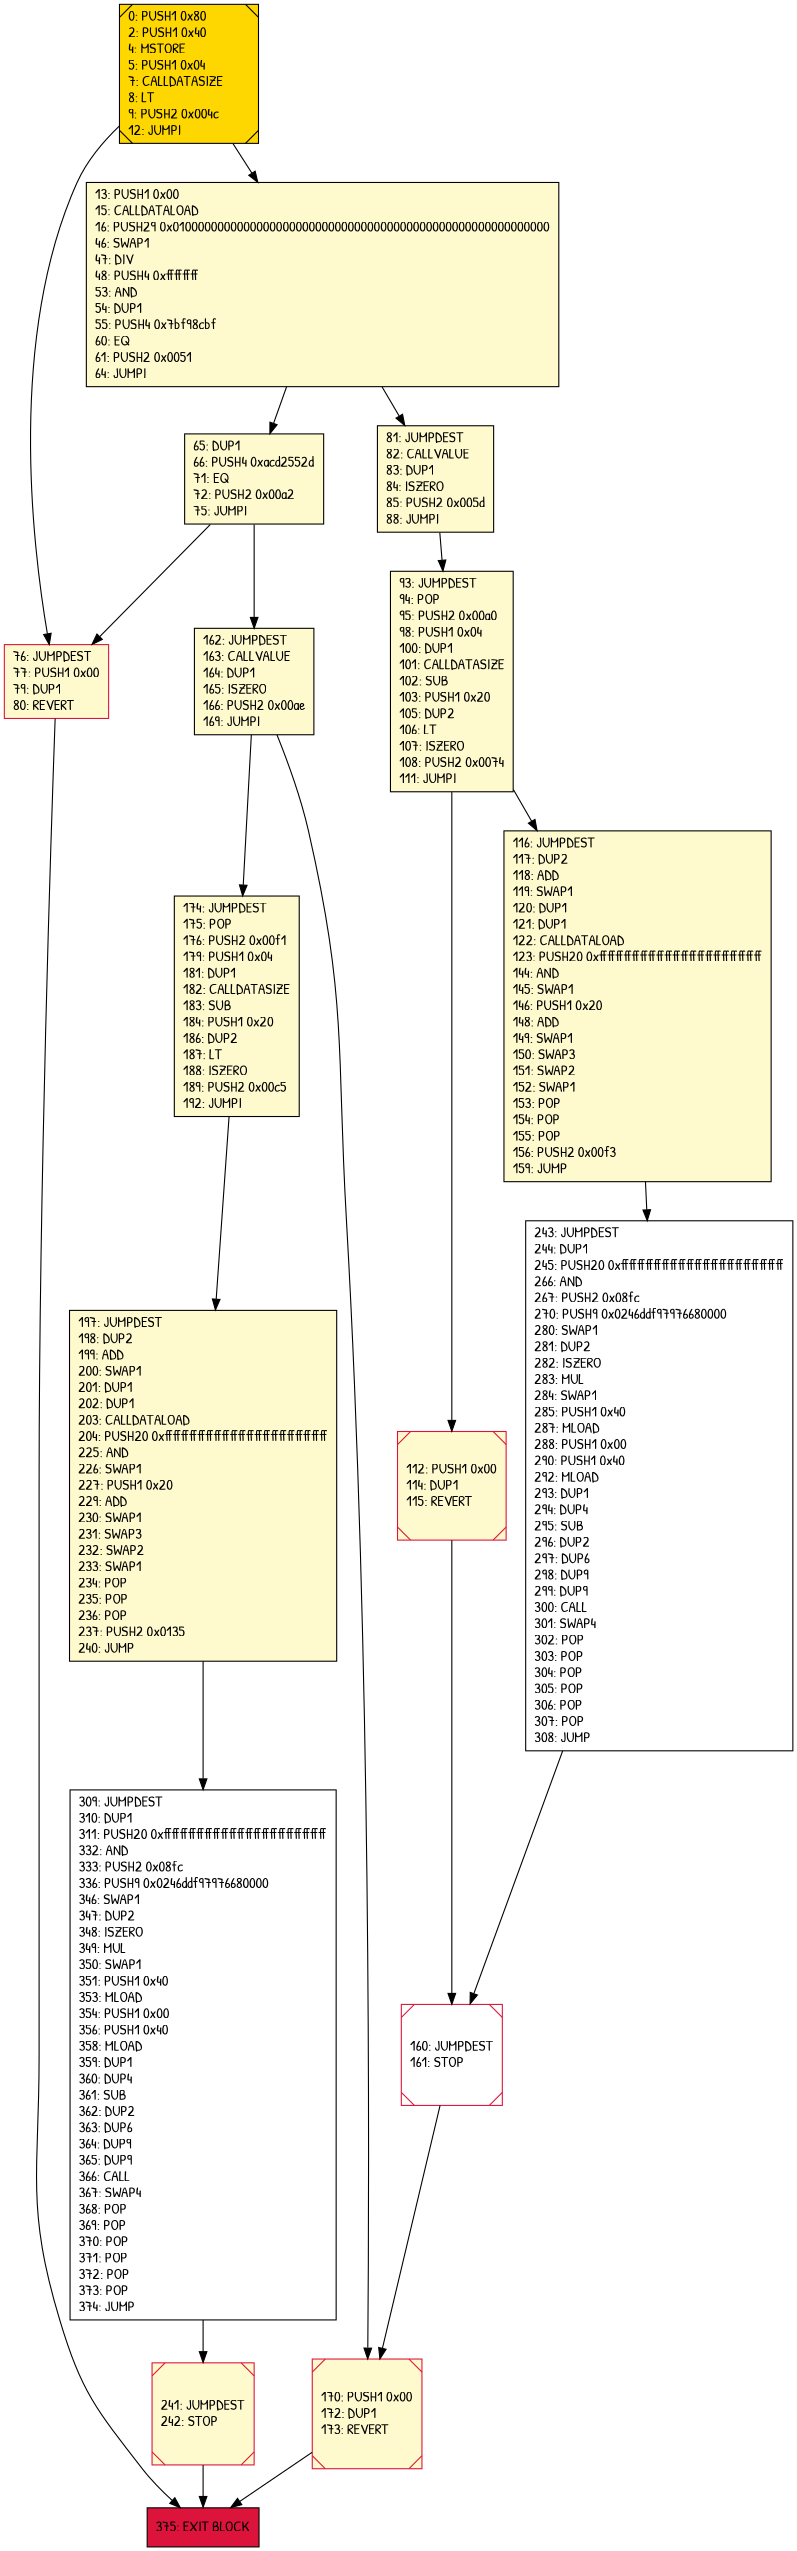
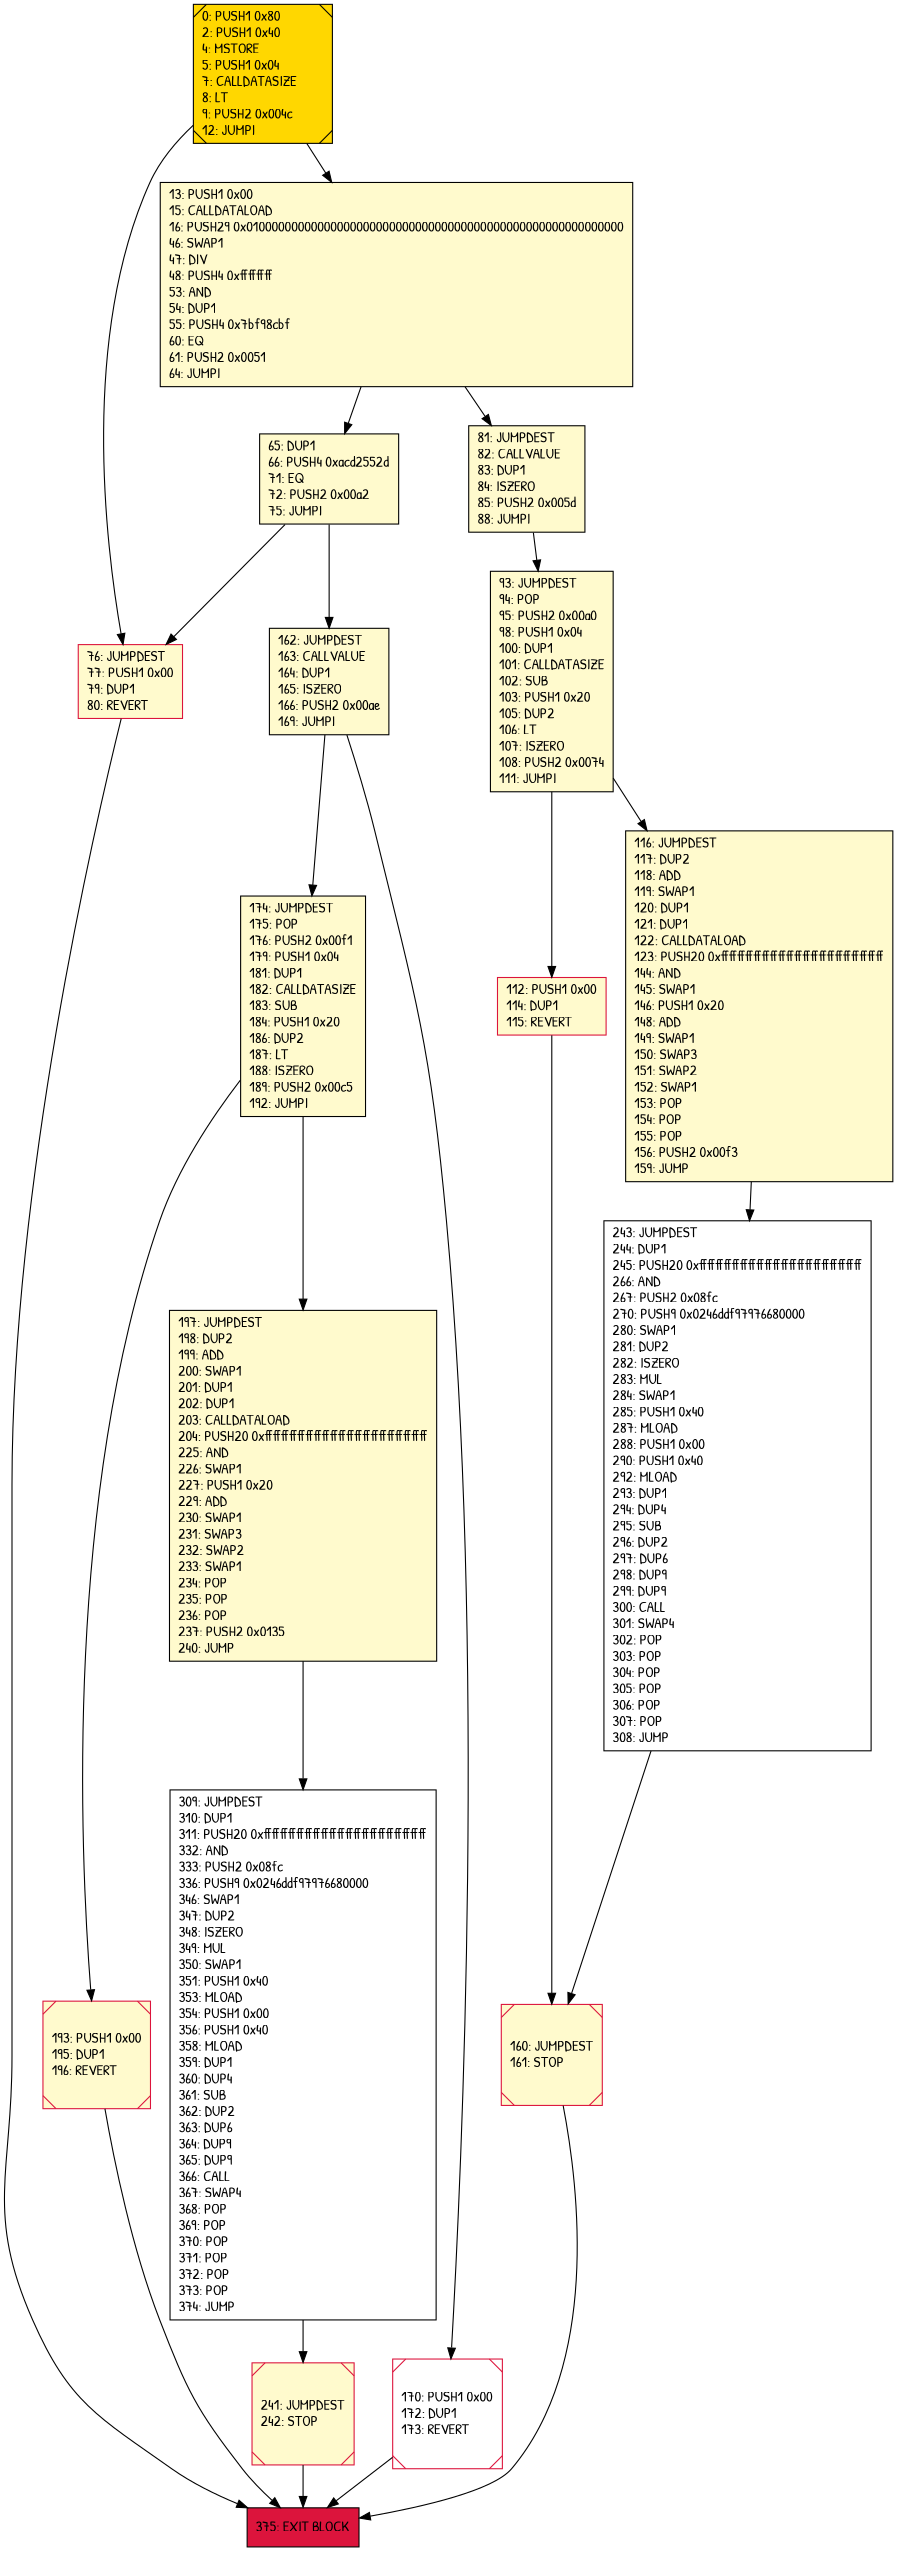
node "112: PUSH1 0x00 114: DUP1 115: REVERT": shape Msquare -> box
node "193: PUSH1 0x00 195: DUP1 196: REVERT": added
node "160: JUMPDEST 161: STOP": fillcolor white -> lemonchiffon
edge "160: JUMPDEST 161: STOP" -> "170: PUSH1 0x00 172: DUP1 173: REVERT": now "160: JUMPDEST 161: STOP" -> "375: EXIT BLOCK"
node "170: PUSH1 0x00 172: DUP1 173: REVERT": fillcolor lemonchiffon -> white
